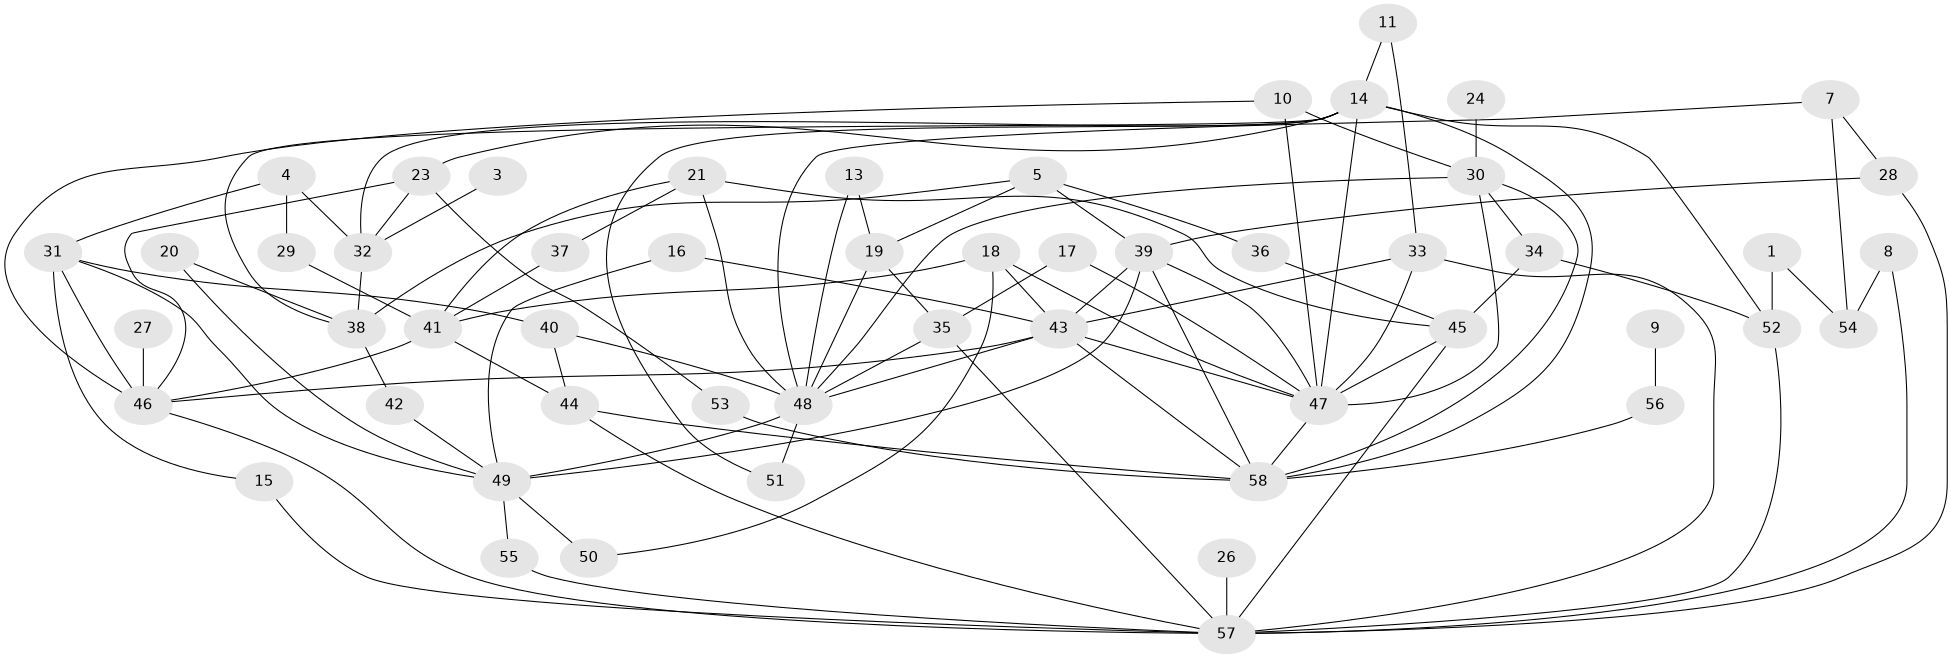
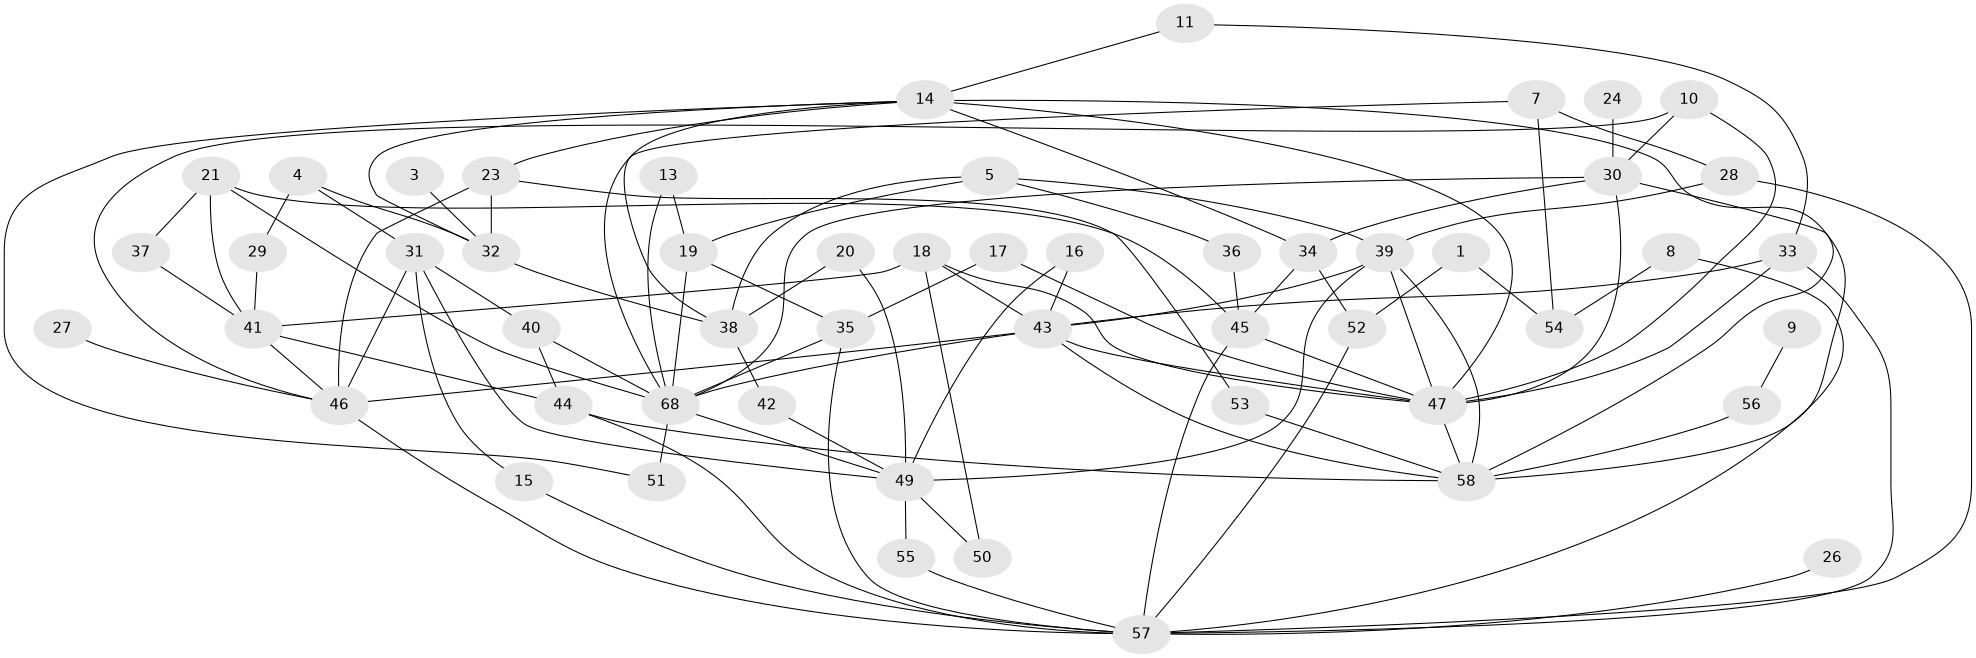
edge "14" -- "52": now "14" -- "34"
node "48": label "48" -> "68"
